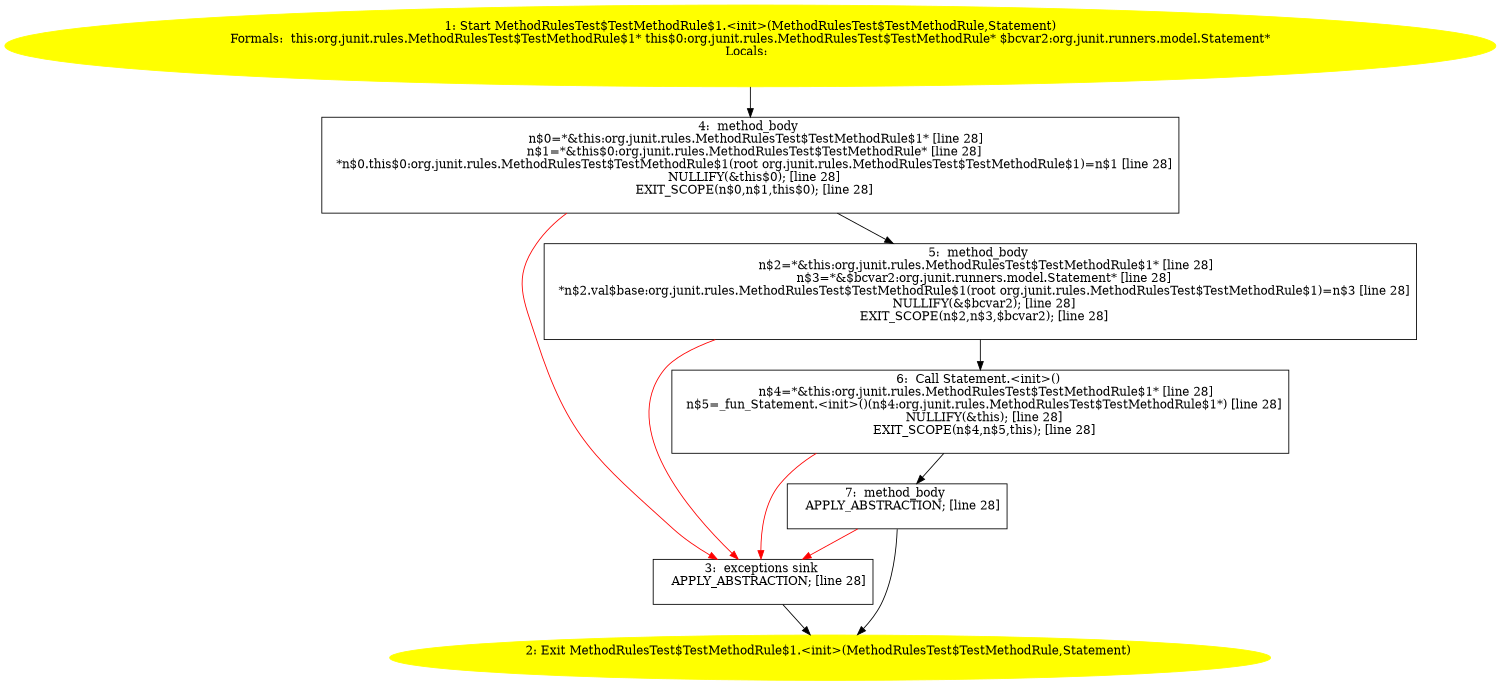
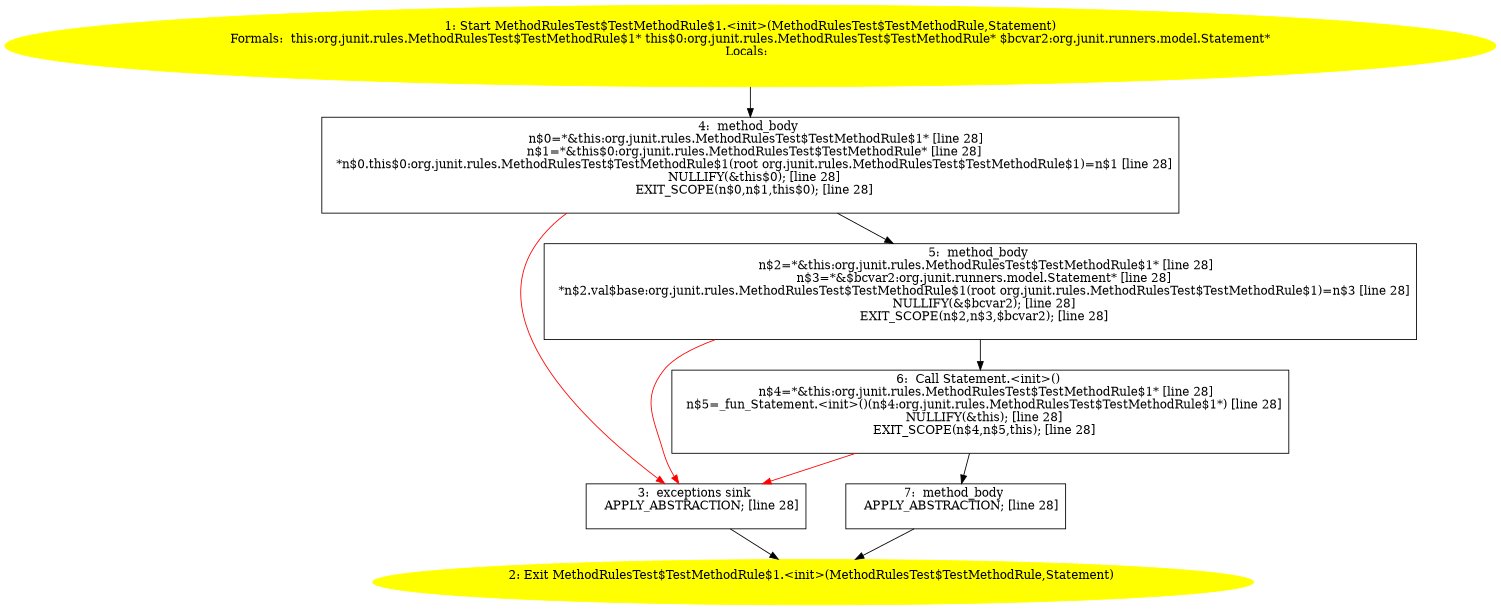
edge "7:  method_body APPLY_ABSTRACTION; [line 28]" -> "3:  exceptions sink APPLY_ABSTRACTION; [line 28]": removed
